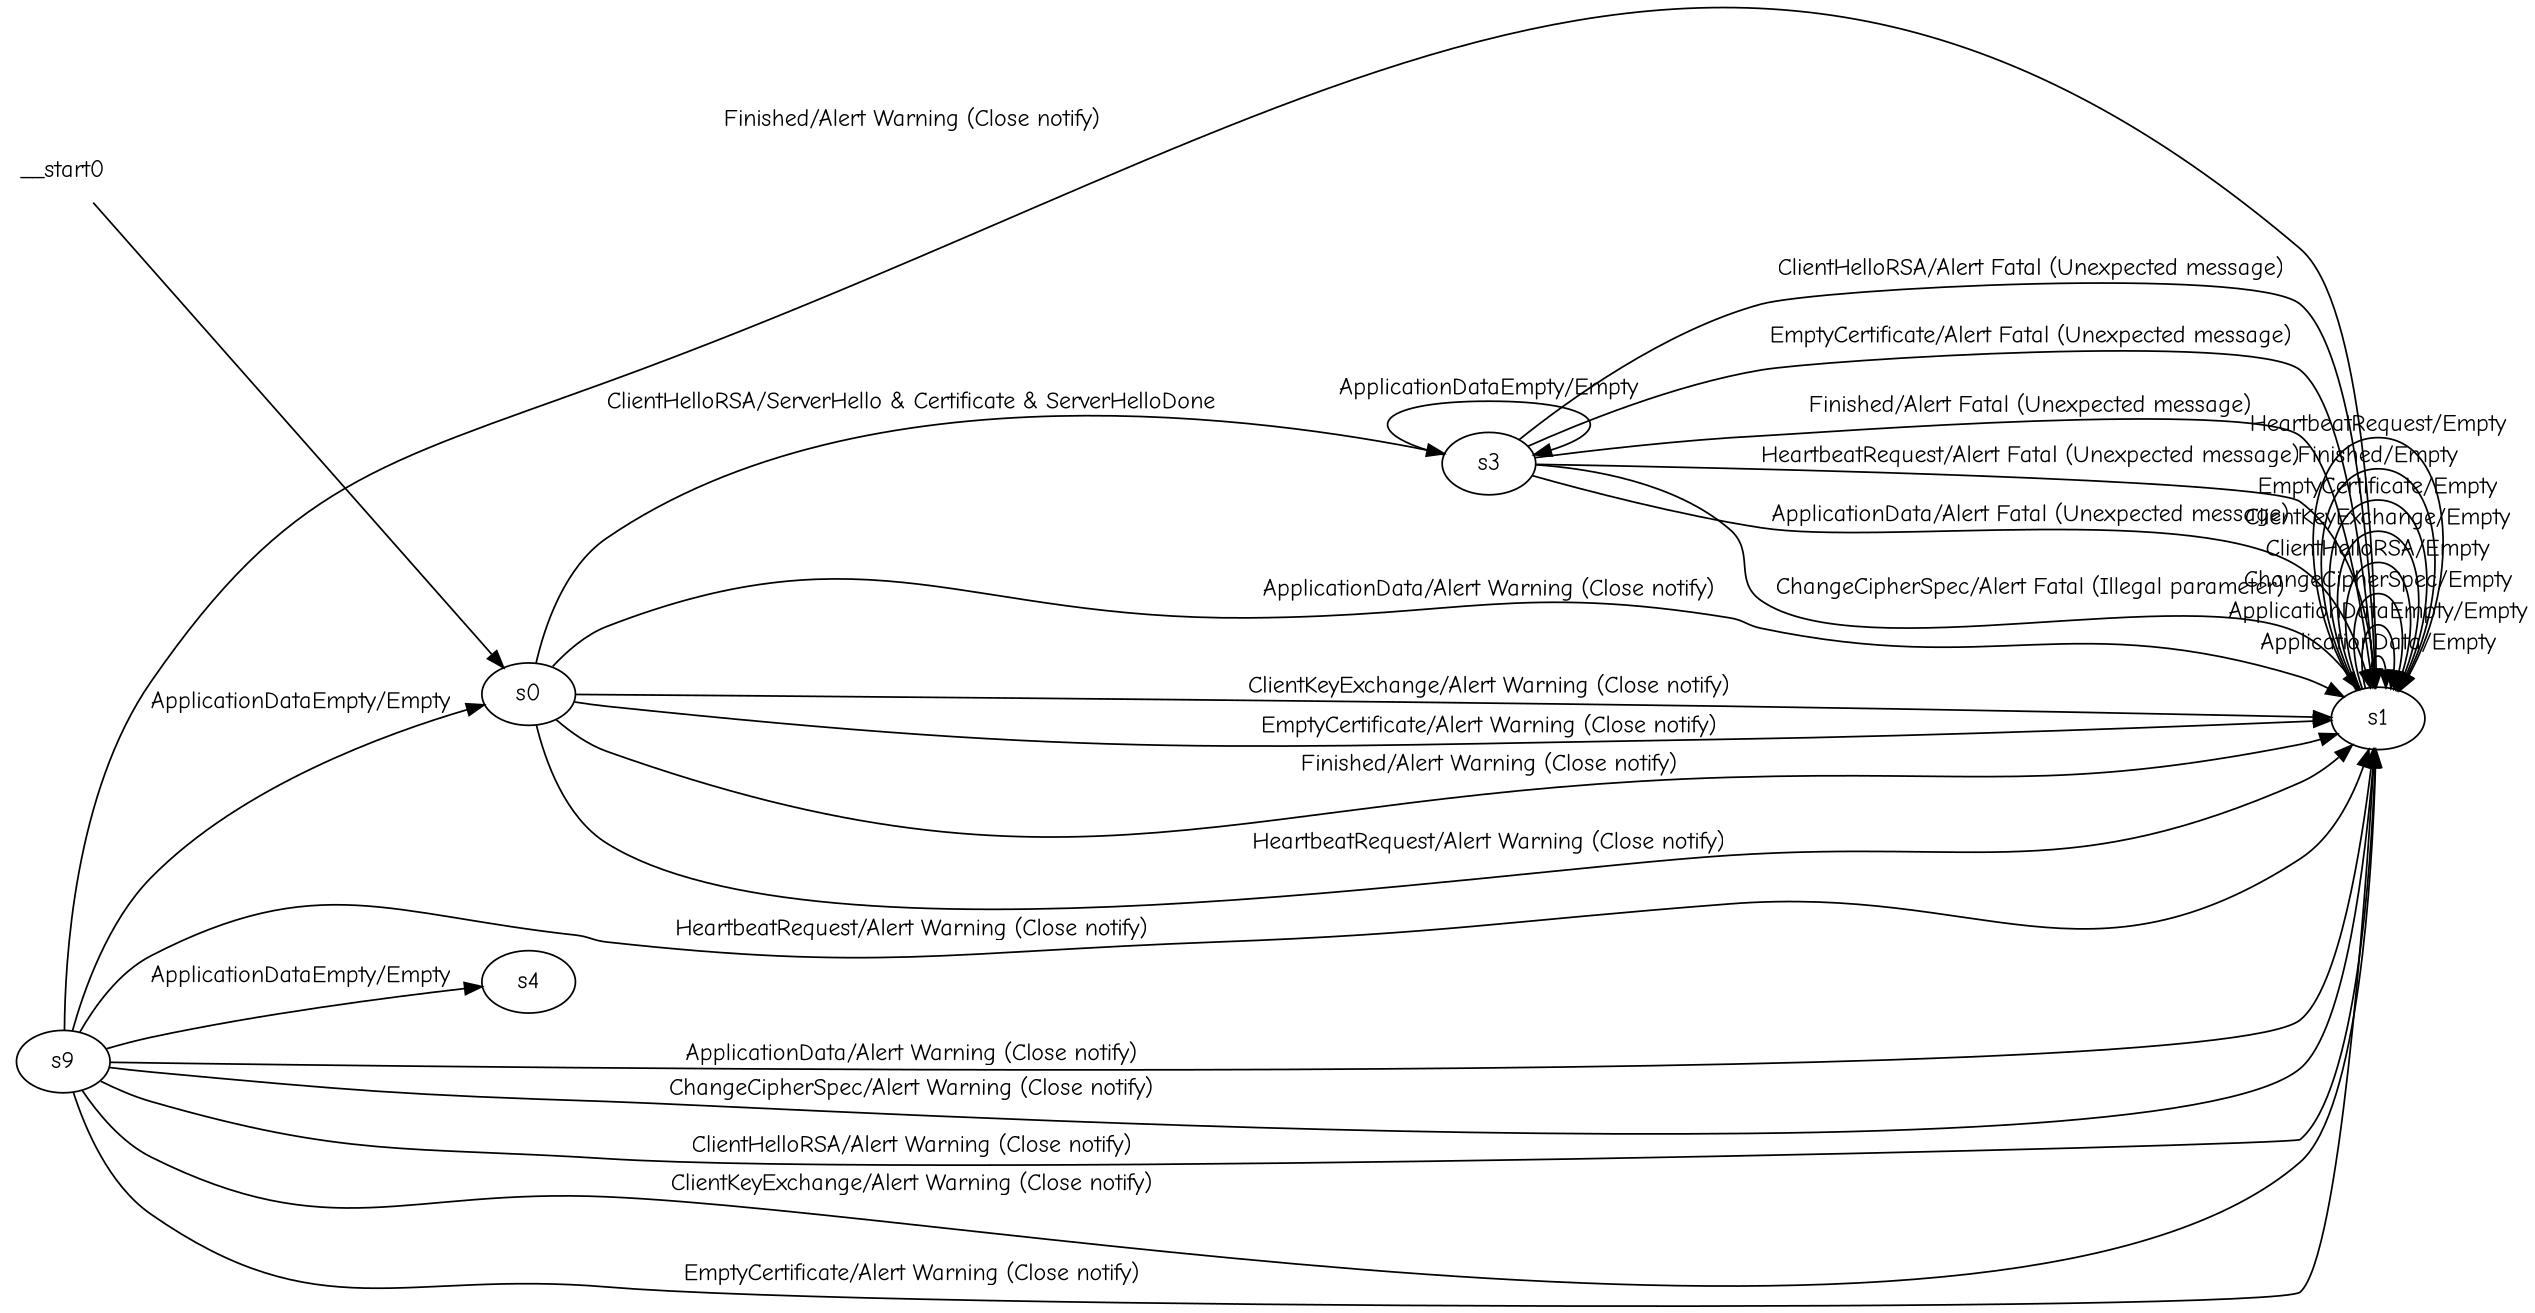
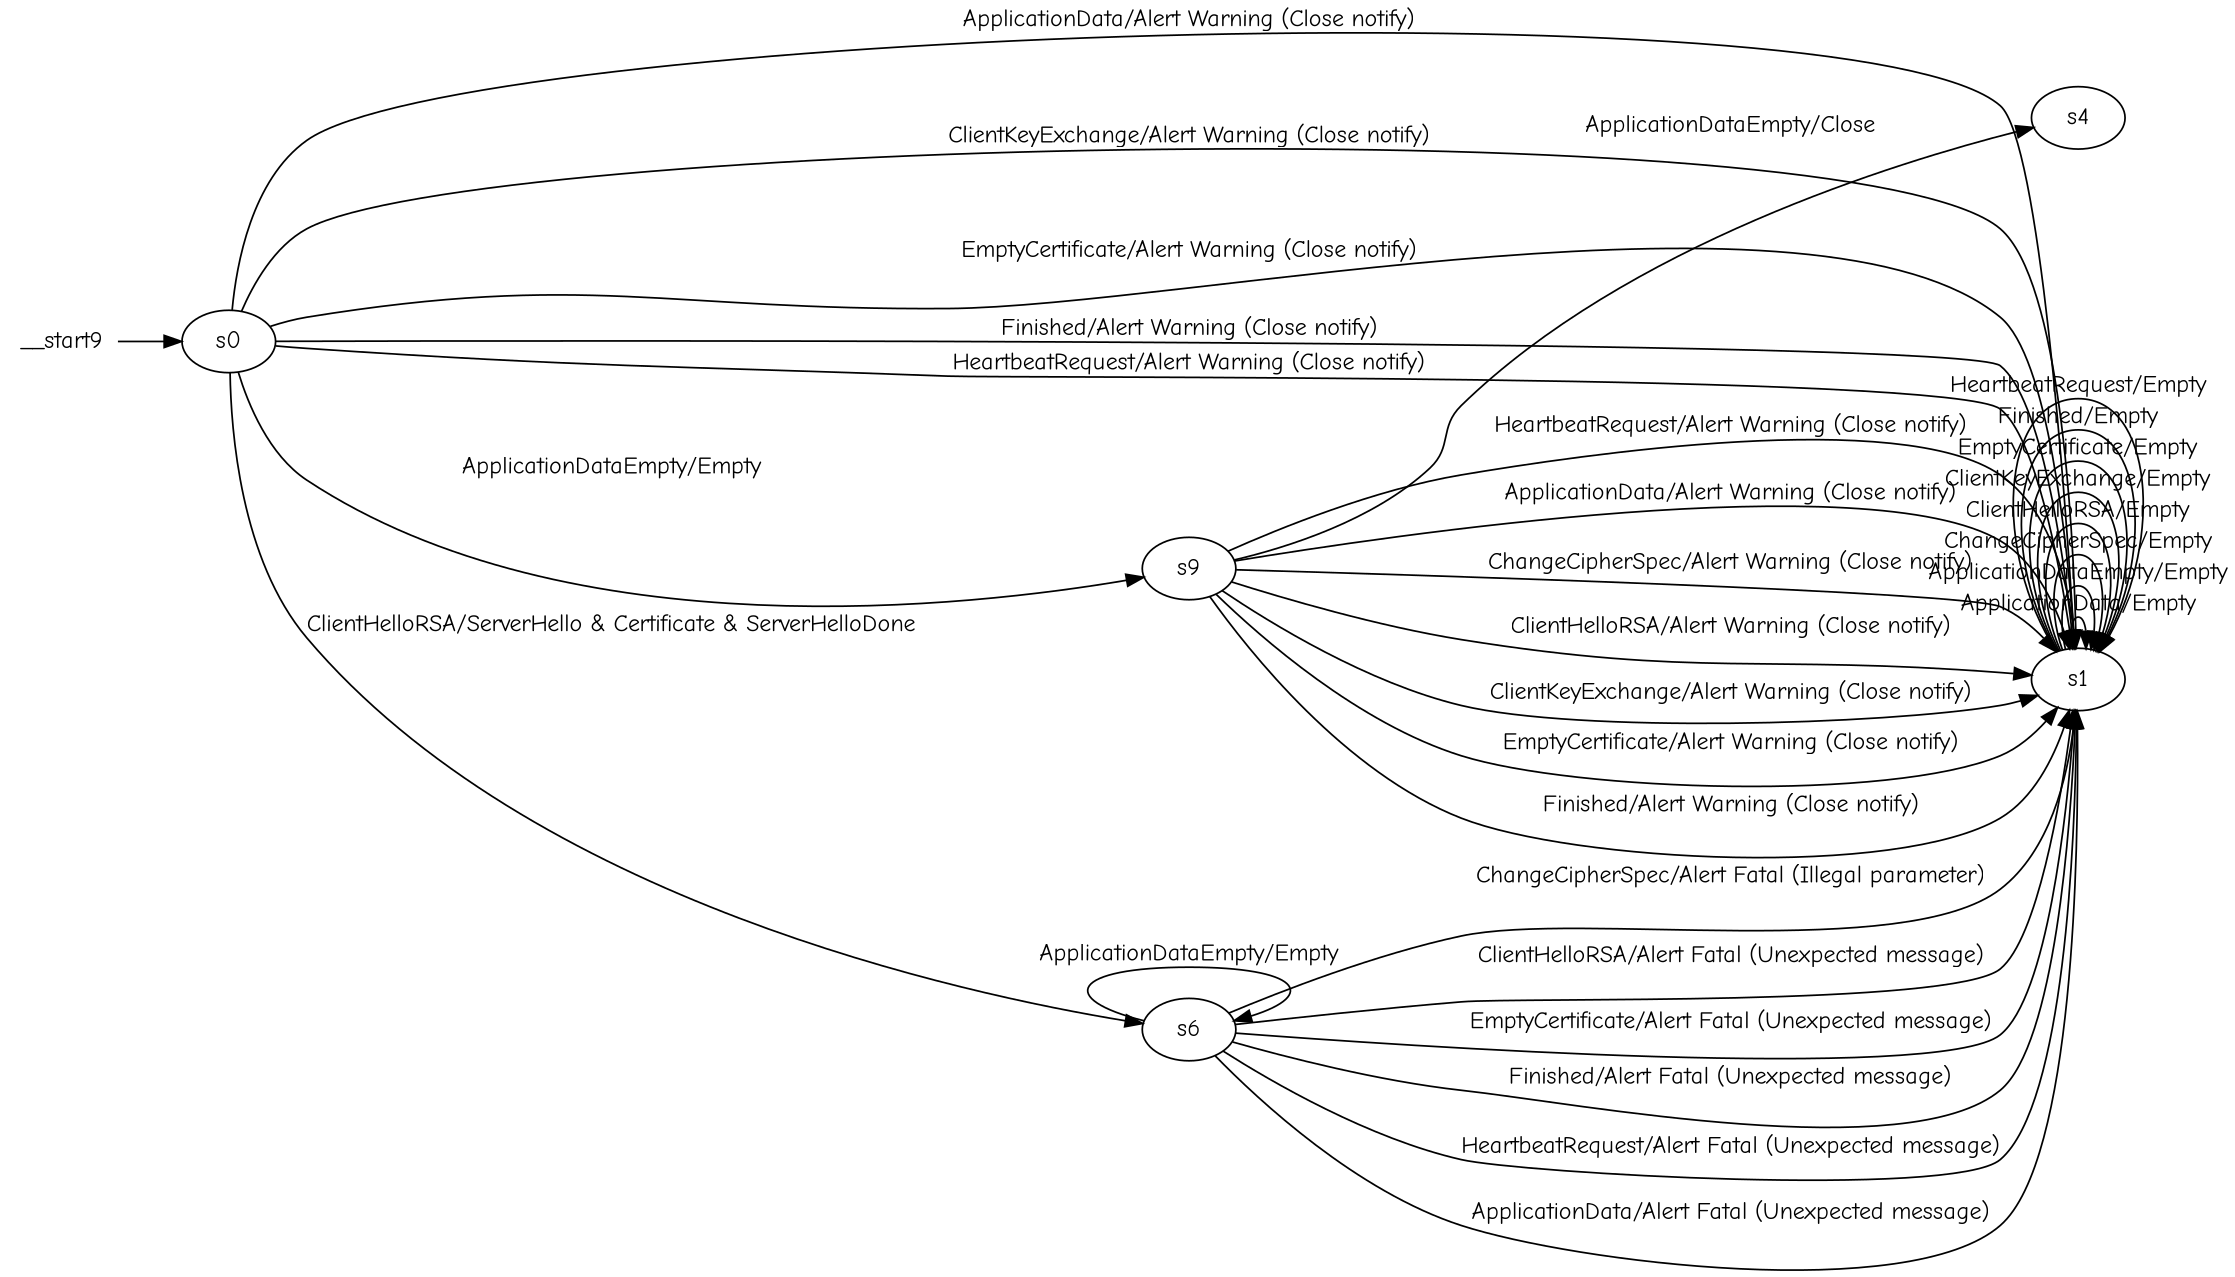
node "__start0": label "__start0" -> "__start9"
node "s3": label "s3" -> "s6"
edge "s9" -> "s0": reversed
edge "s9" -> "s4": label "ApplicationDataEmpty/Empty" -> "ApplicationDataEmpty/Close"
